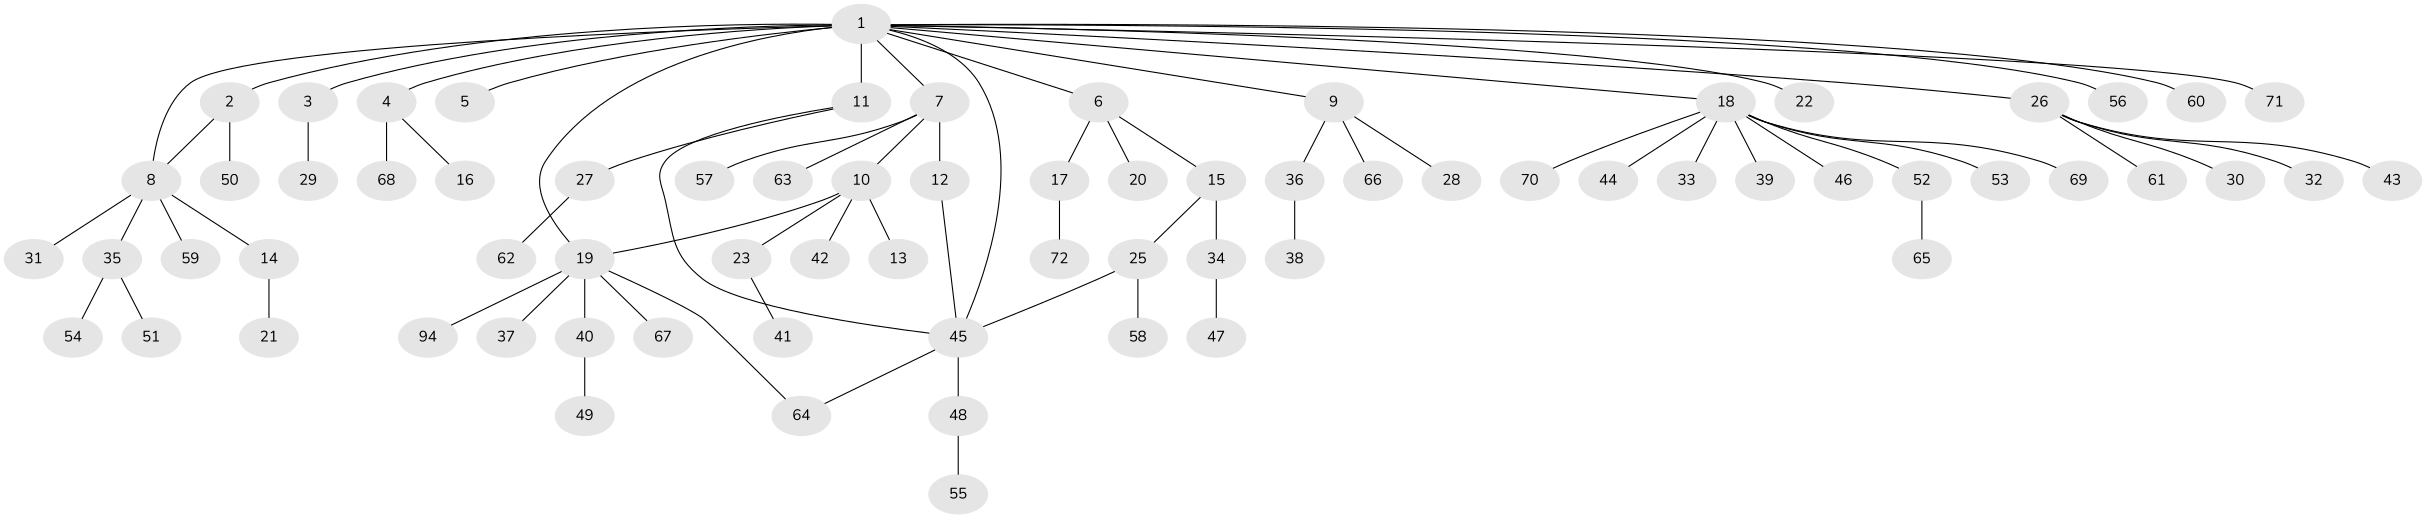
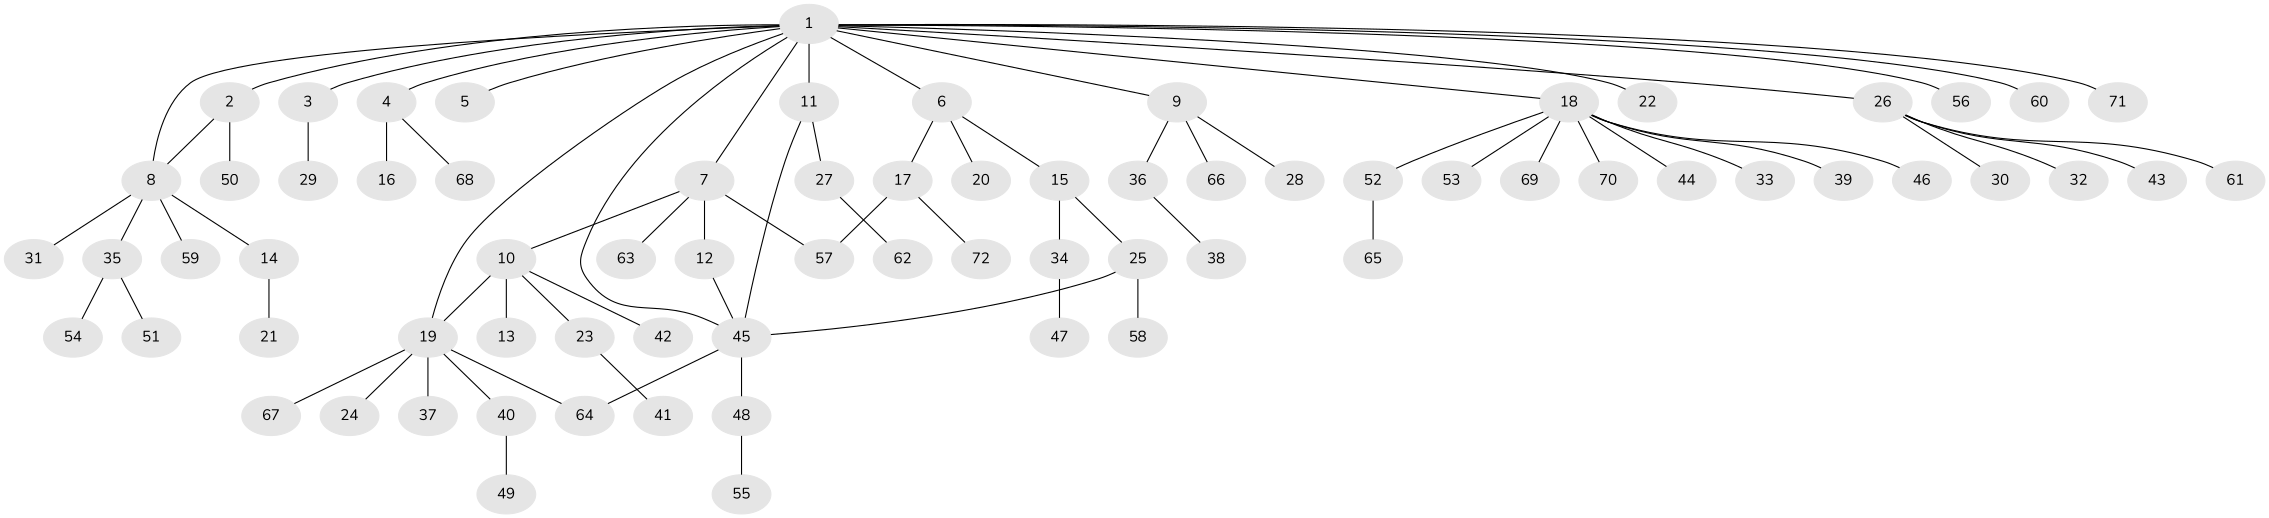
edge "17" -- "57": added
node "94": label "94" -> "24"
